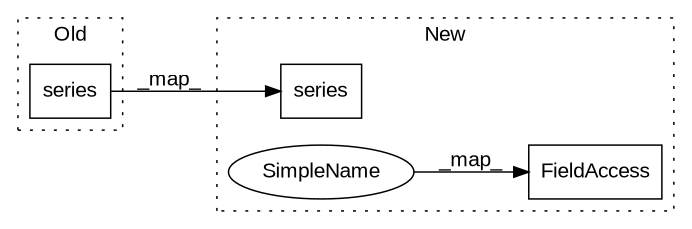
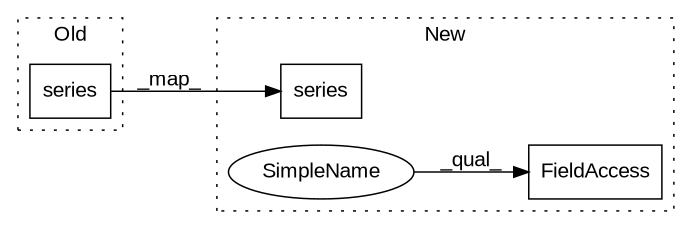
edge "SimpleName" -> "FieldAccess": label "_map_" -> "_qual_"
